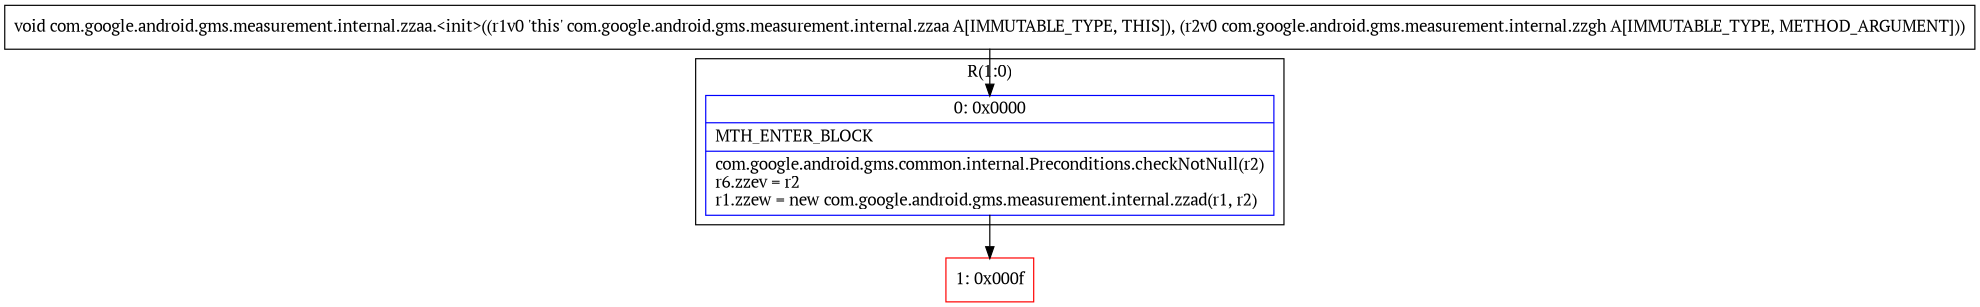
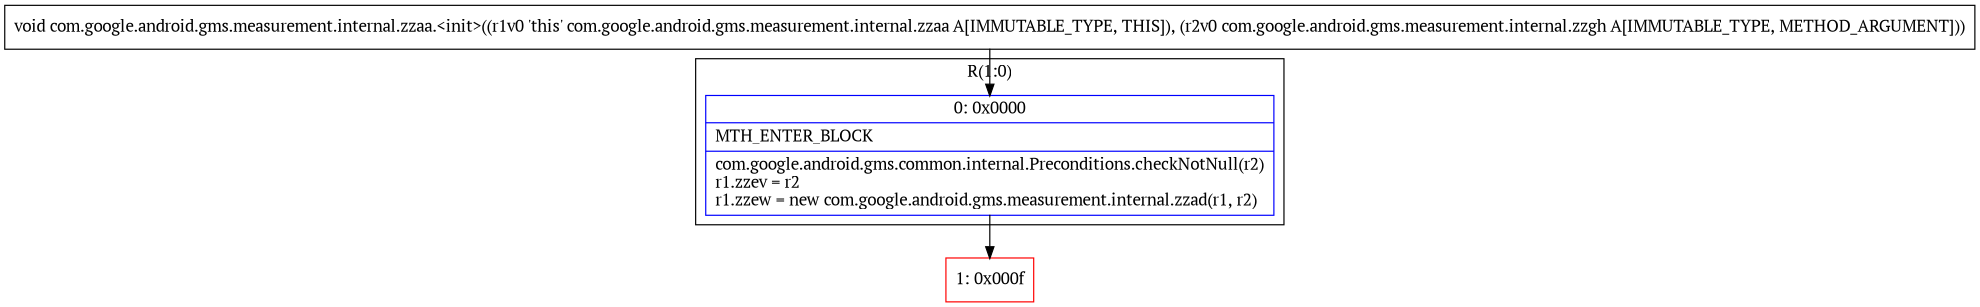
node "0: 0x0000": text "r6.zzev = r2" -> "r1.zzev = r2"
